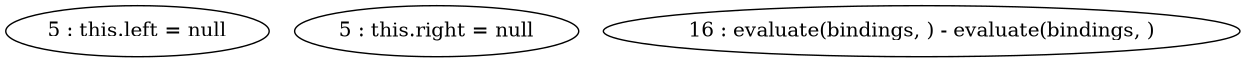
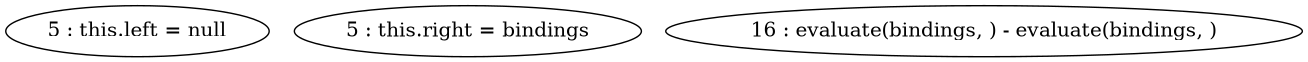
node "5 : this.right = null": label "5 : this.right = null" -> "5 : this.right = bindings"
